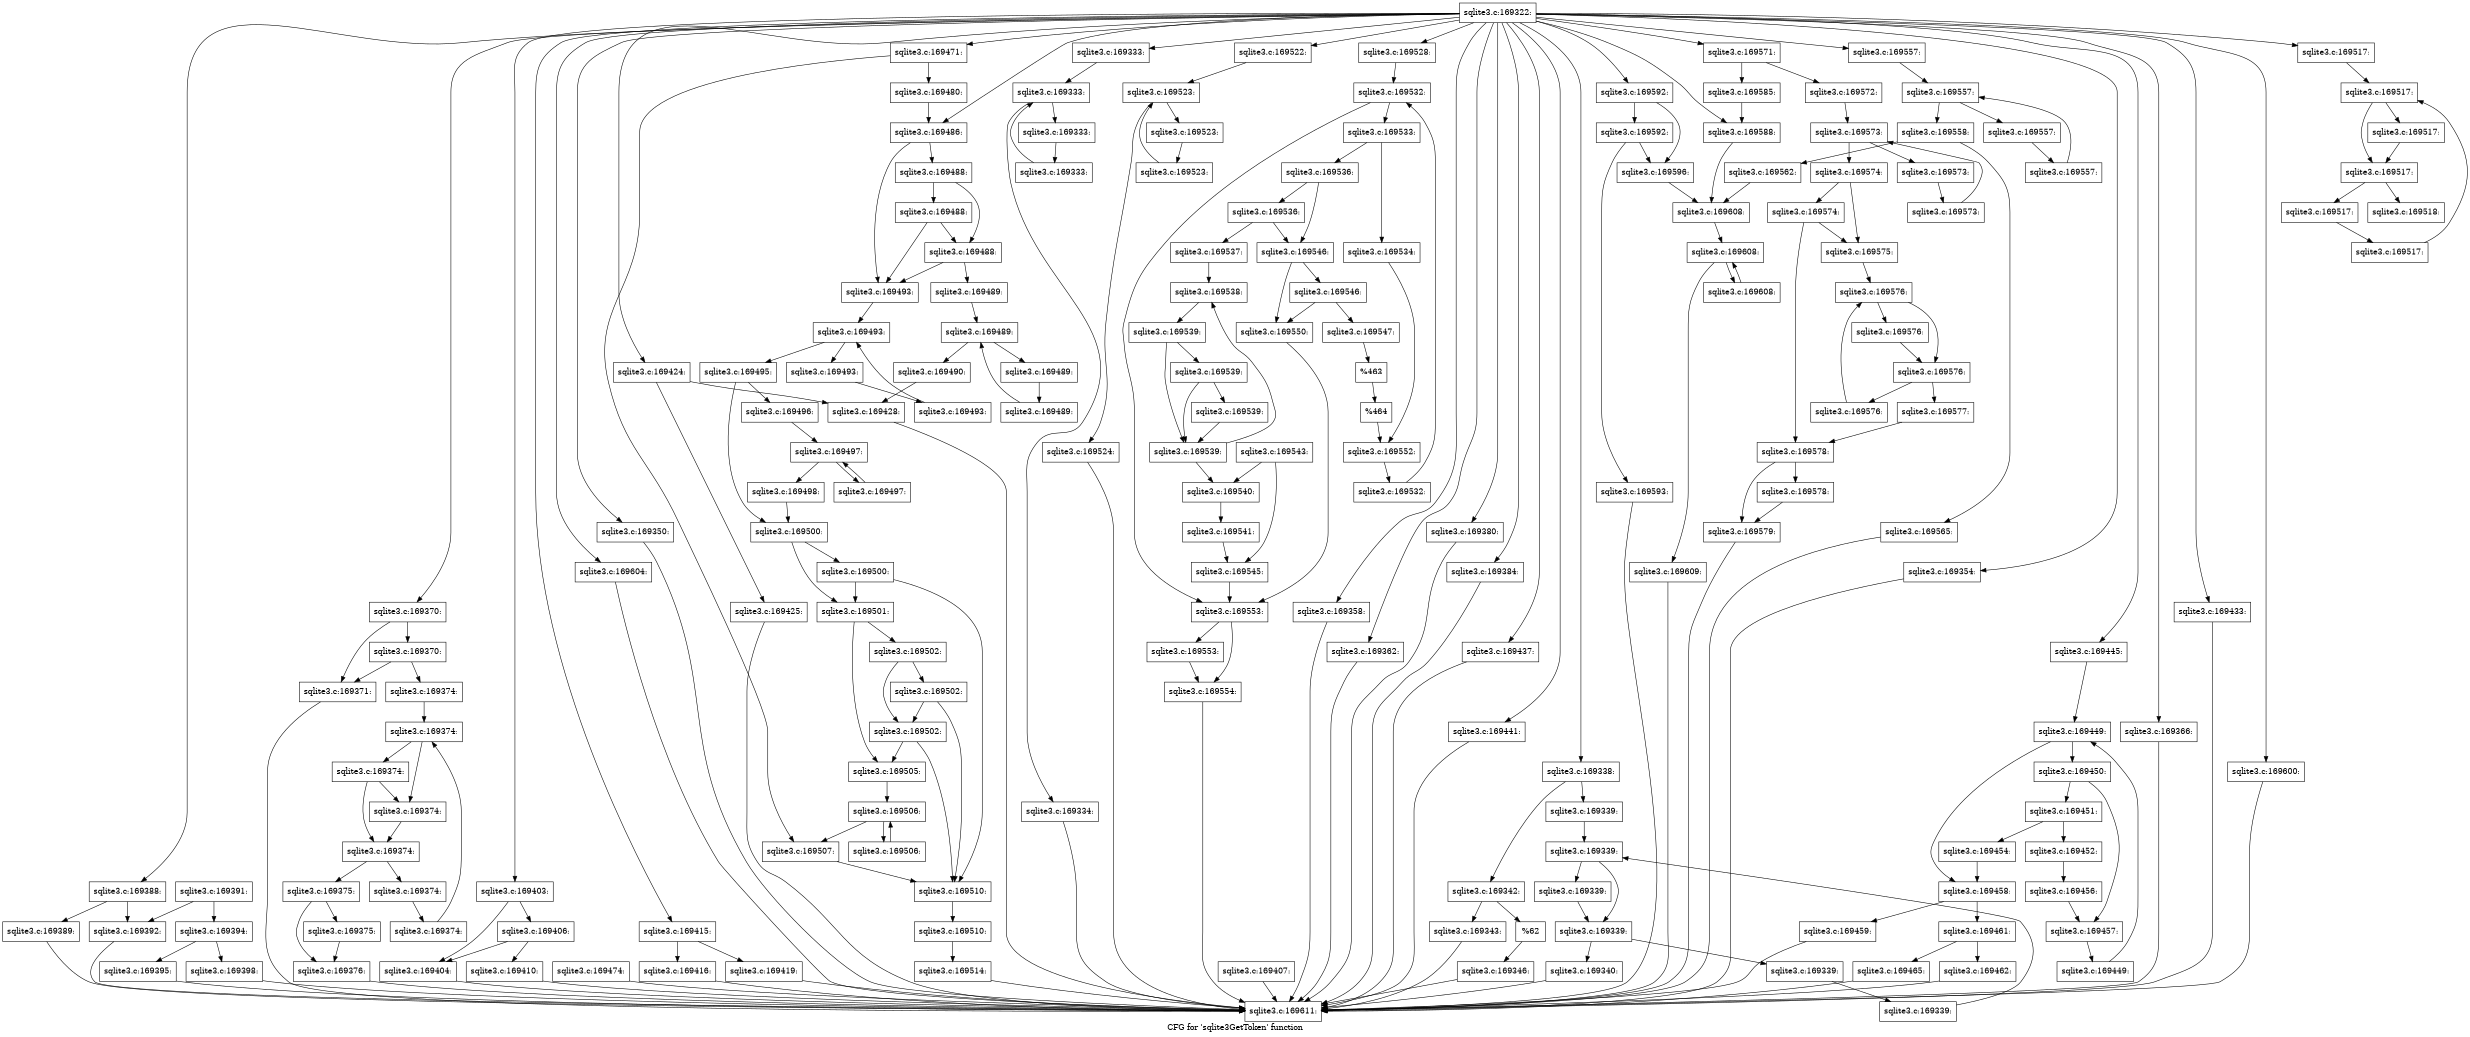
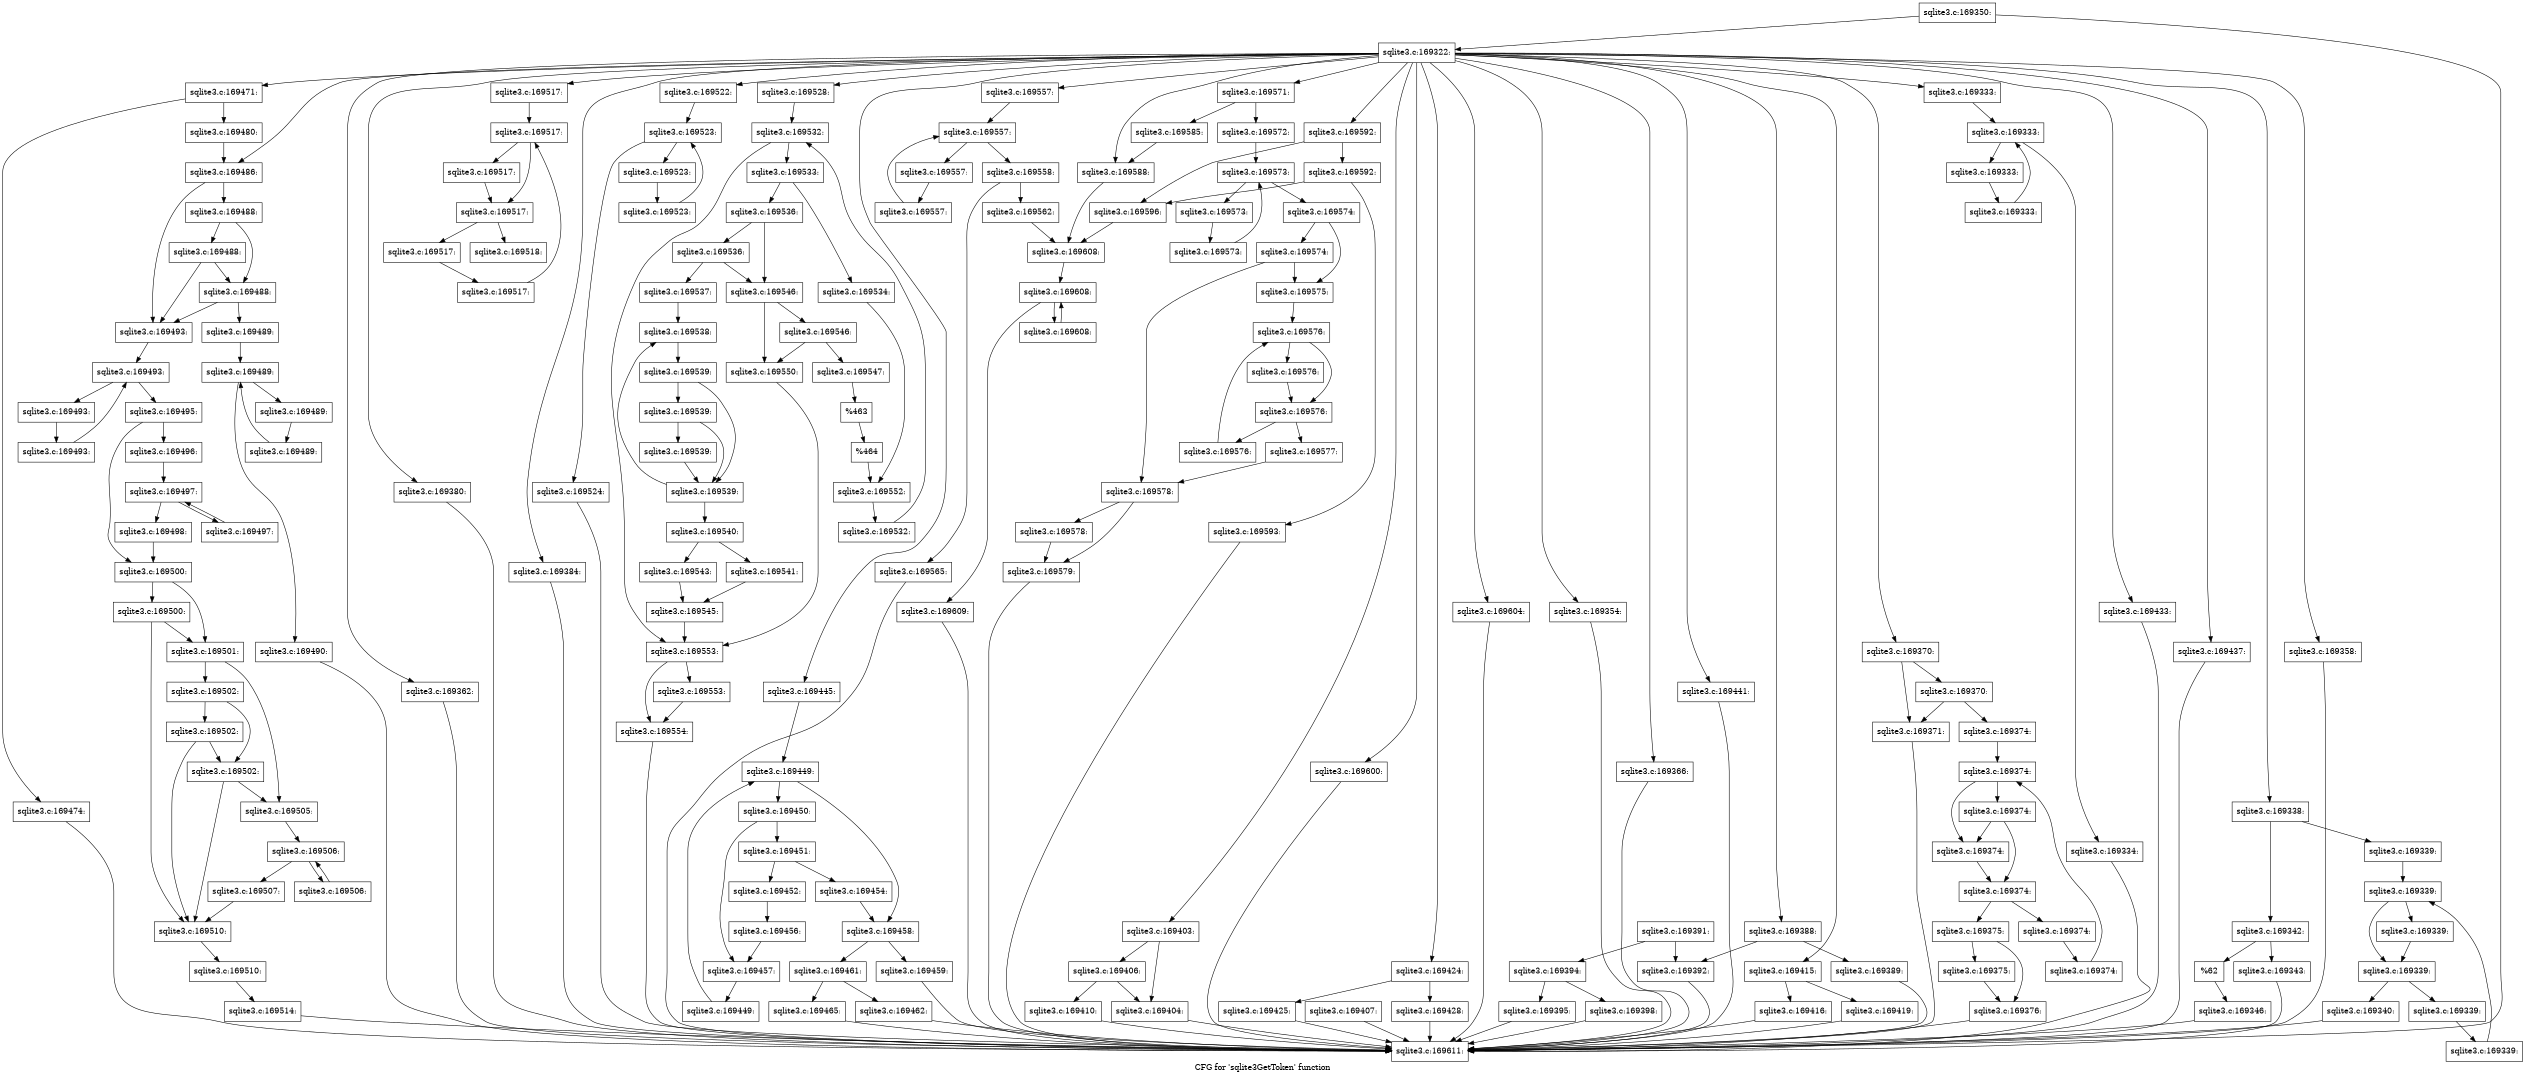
edge "sqlite3.c:169322:" -> "sqlite3.c:169350:": reversed
edge "sqlite3.c:169471:" -> "sqlite3.c:169507:": now "sqlite3.c:169471:" -> "sqlite3.c:169474:"
edge "sqlite3.c:169490:" -> "sqlite3.c:169428:": now "sqlite3.c:169490:" -> "sqlite3.c:169611:"
edge "sqlite3.c:169543:" -> "sqlite3.c:169540:": reversed
